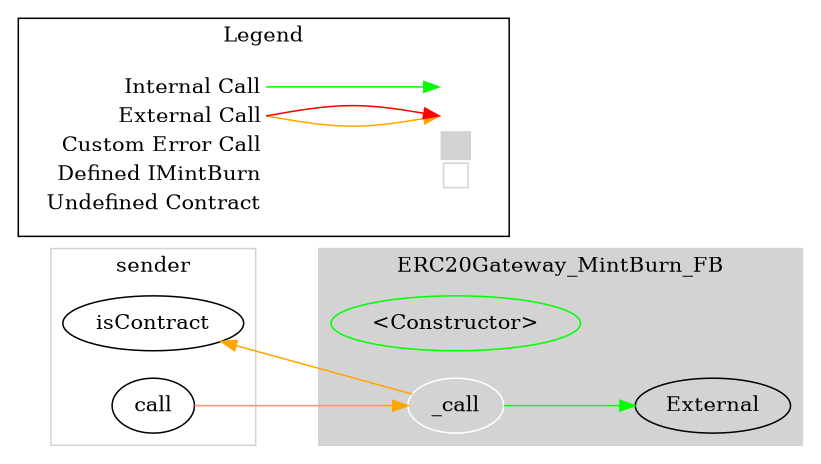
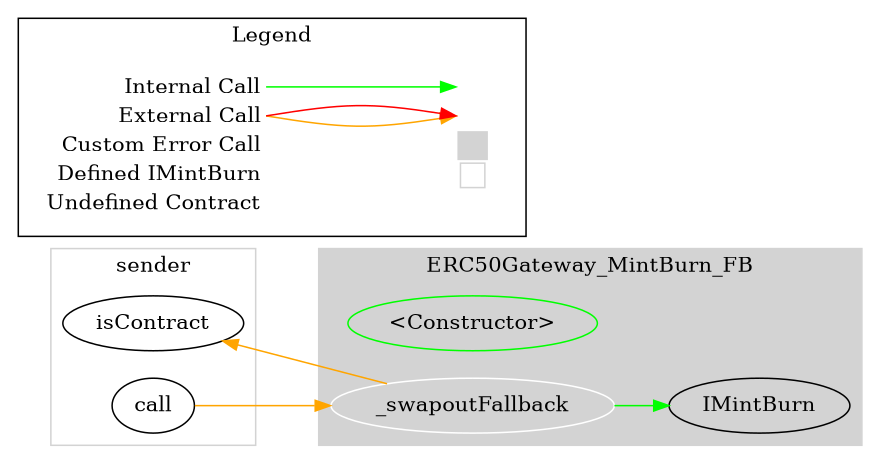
cluster "ERC20Gateway_MintBurn_FB": label "ERC20Gateway_MintBurn_FB" -> "ERC50Gateway_MintBurn_FB"
node "_call": label "_call" -> "_swapoutFallback"
node "External": label "External" -> "IMintBurn"
